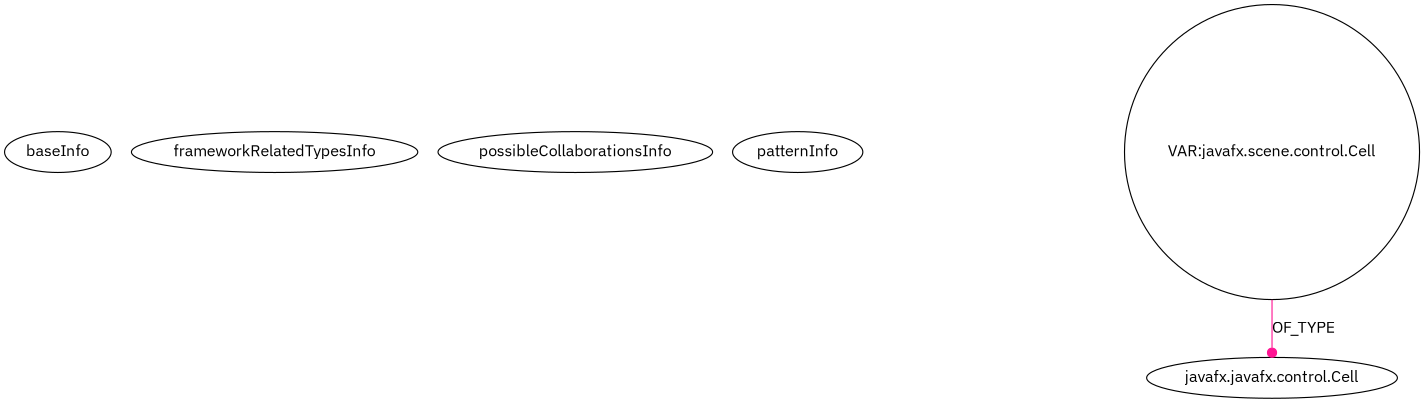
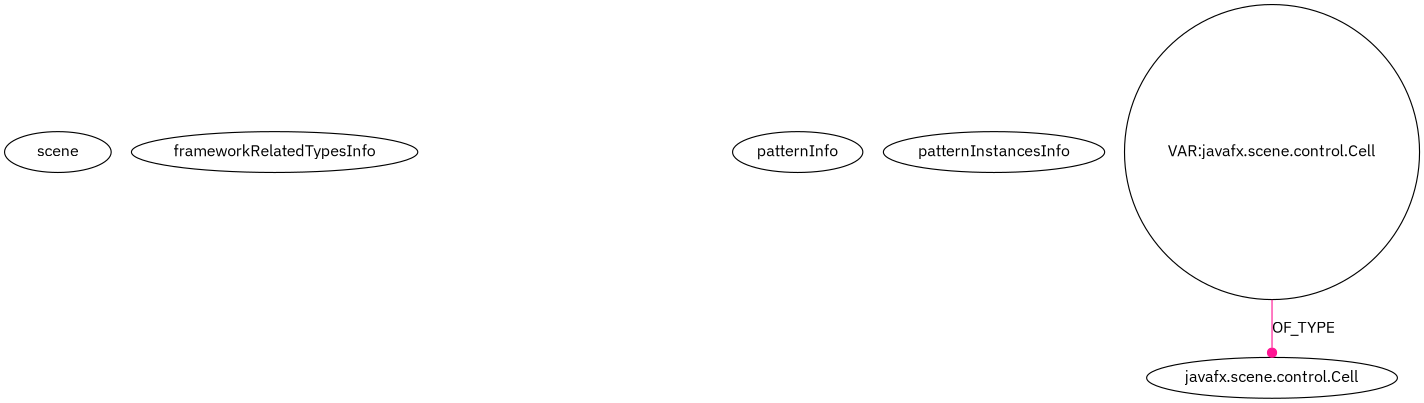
node "baseInfo": label "baseInfo" -> "scene"
node "possibleCollaborationsInfo": removed
node "patternInstancesInfo": added
node "javafx.javafx.control.Cell": label "javafx.javafx.control.Cell" -> "javafx.scene.control.Cell"
